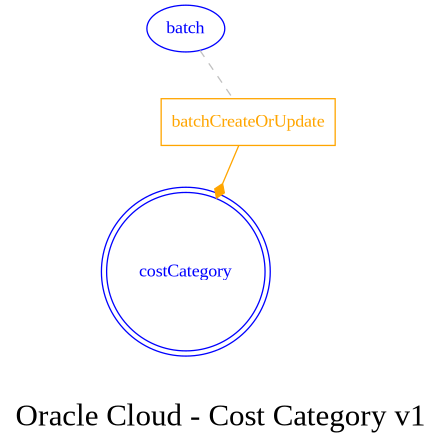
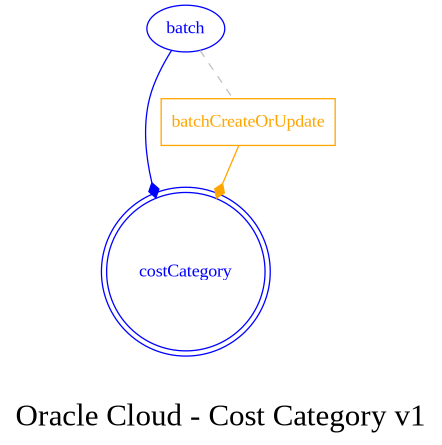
edge "batch" -> "costCategory": added
